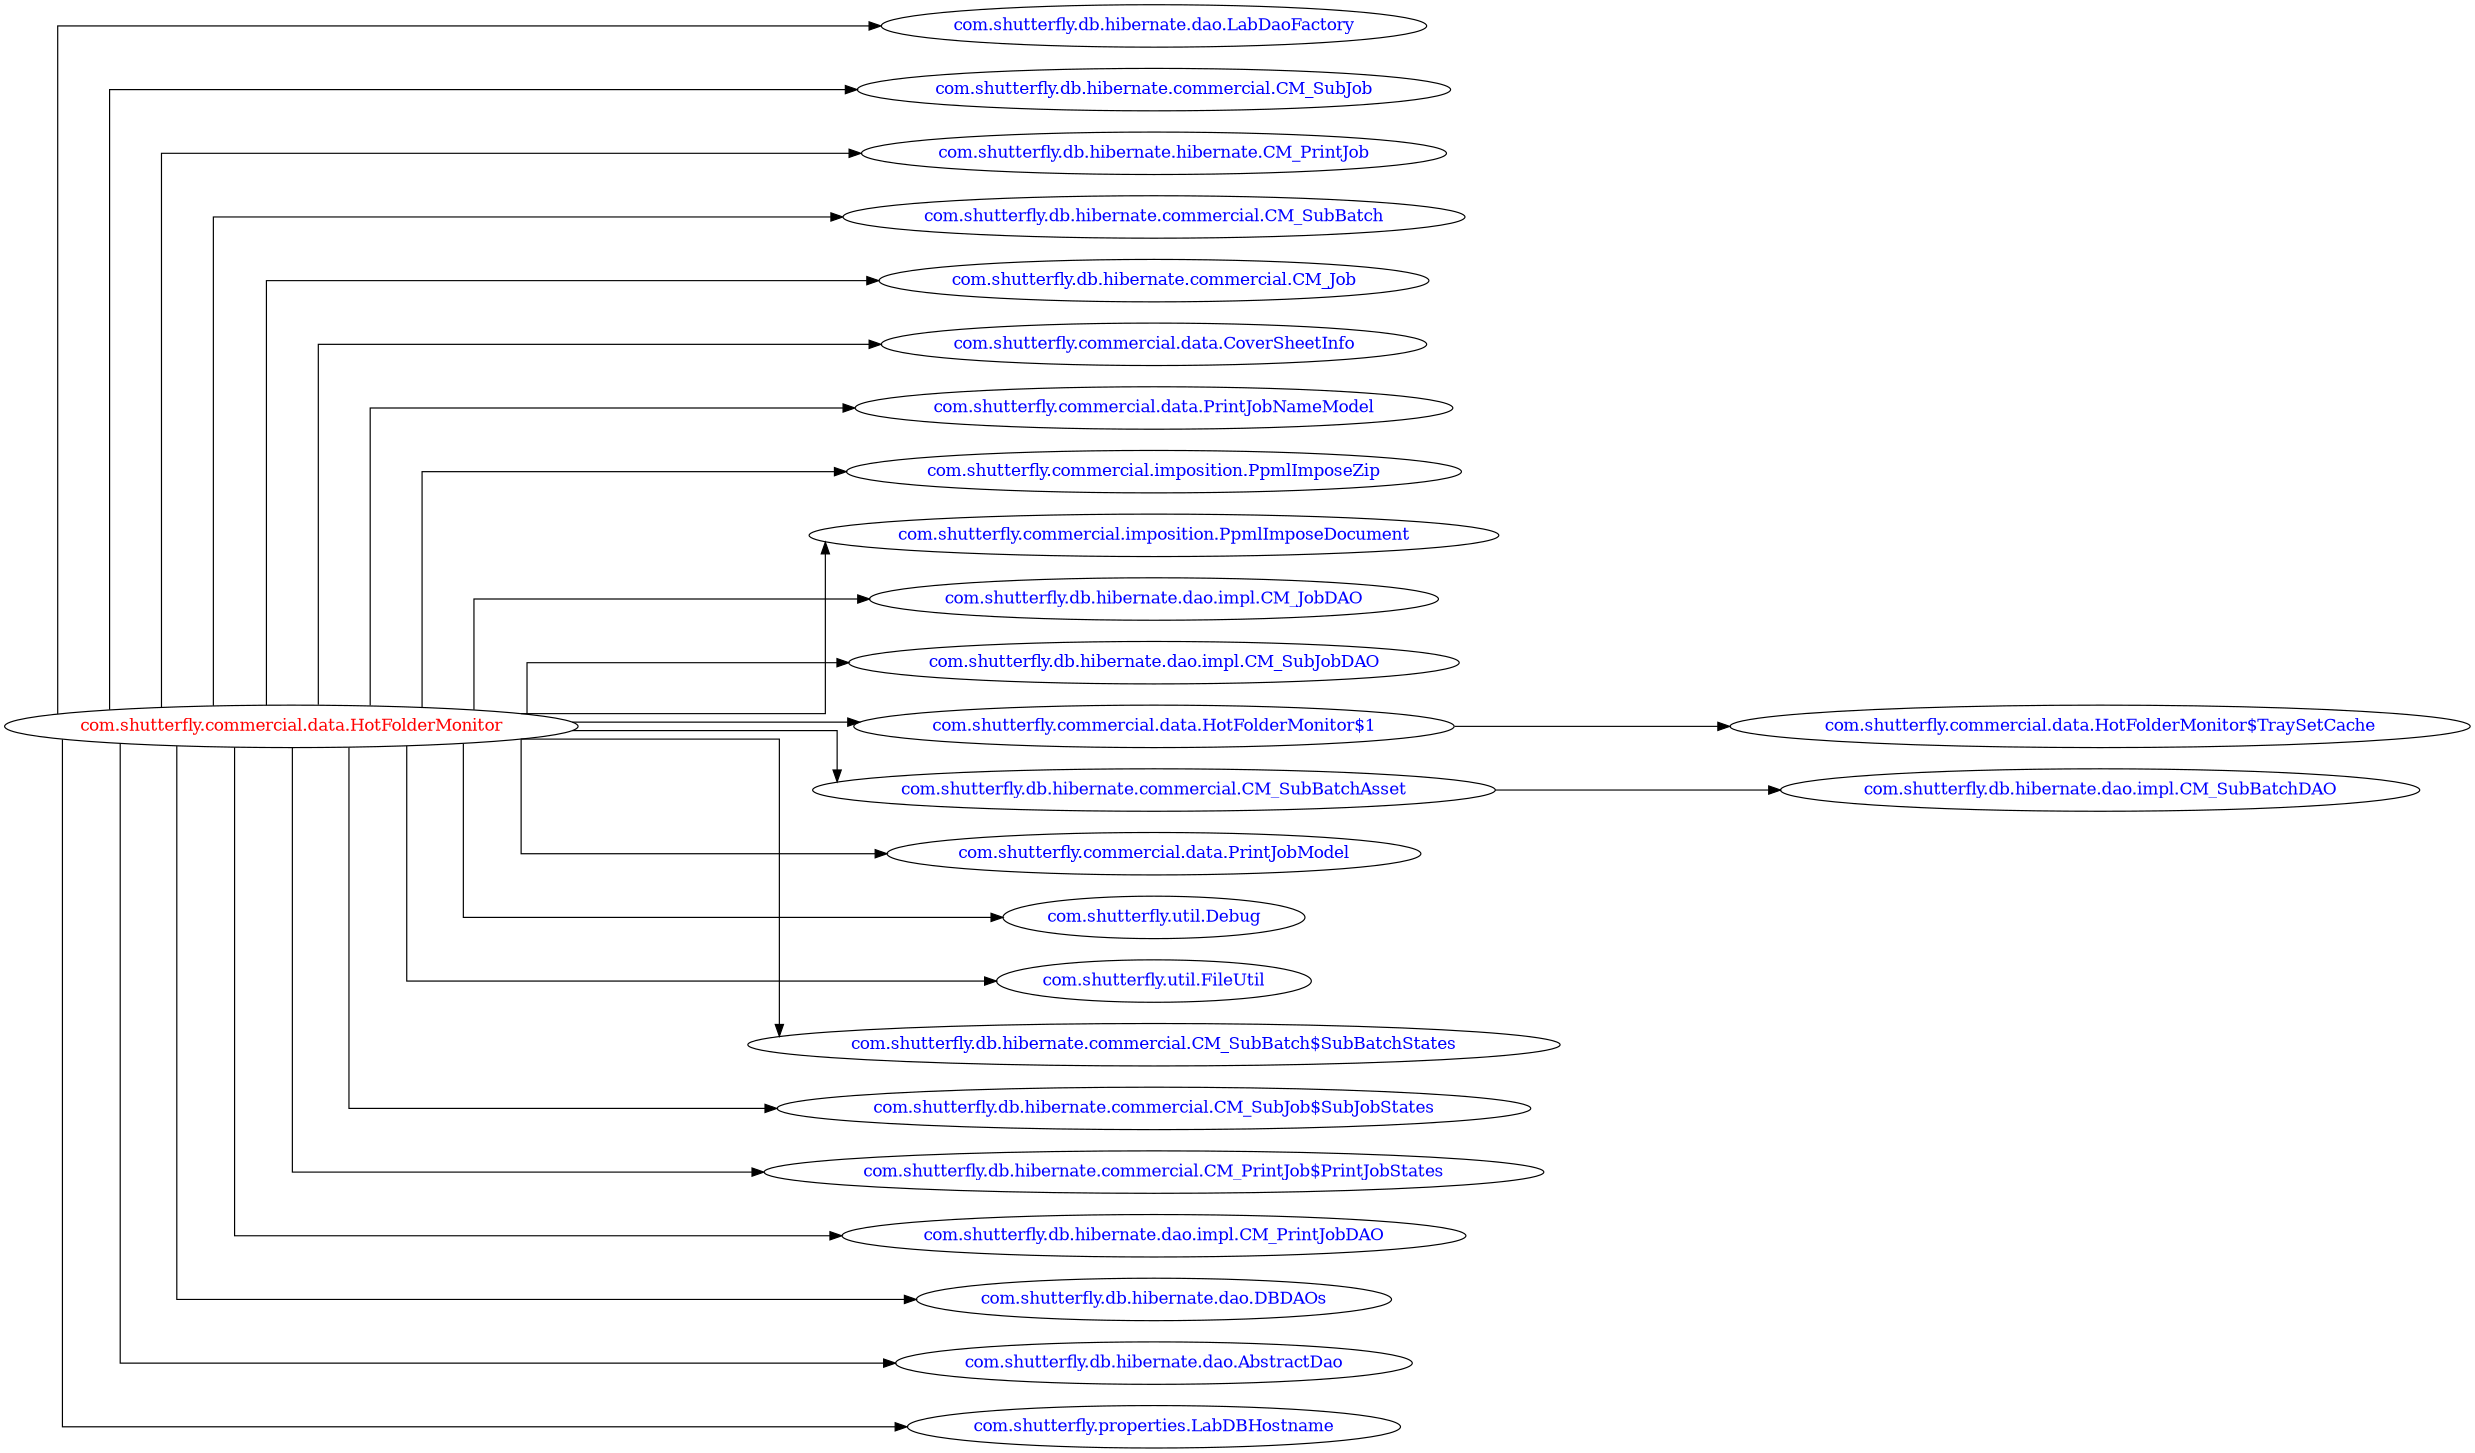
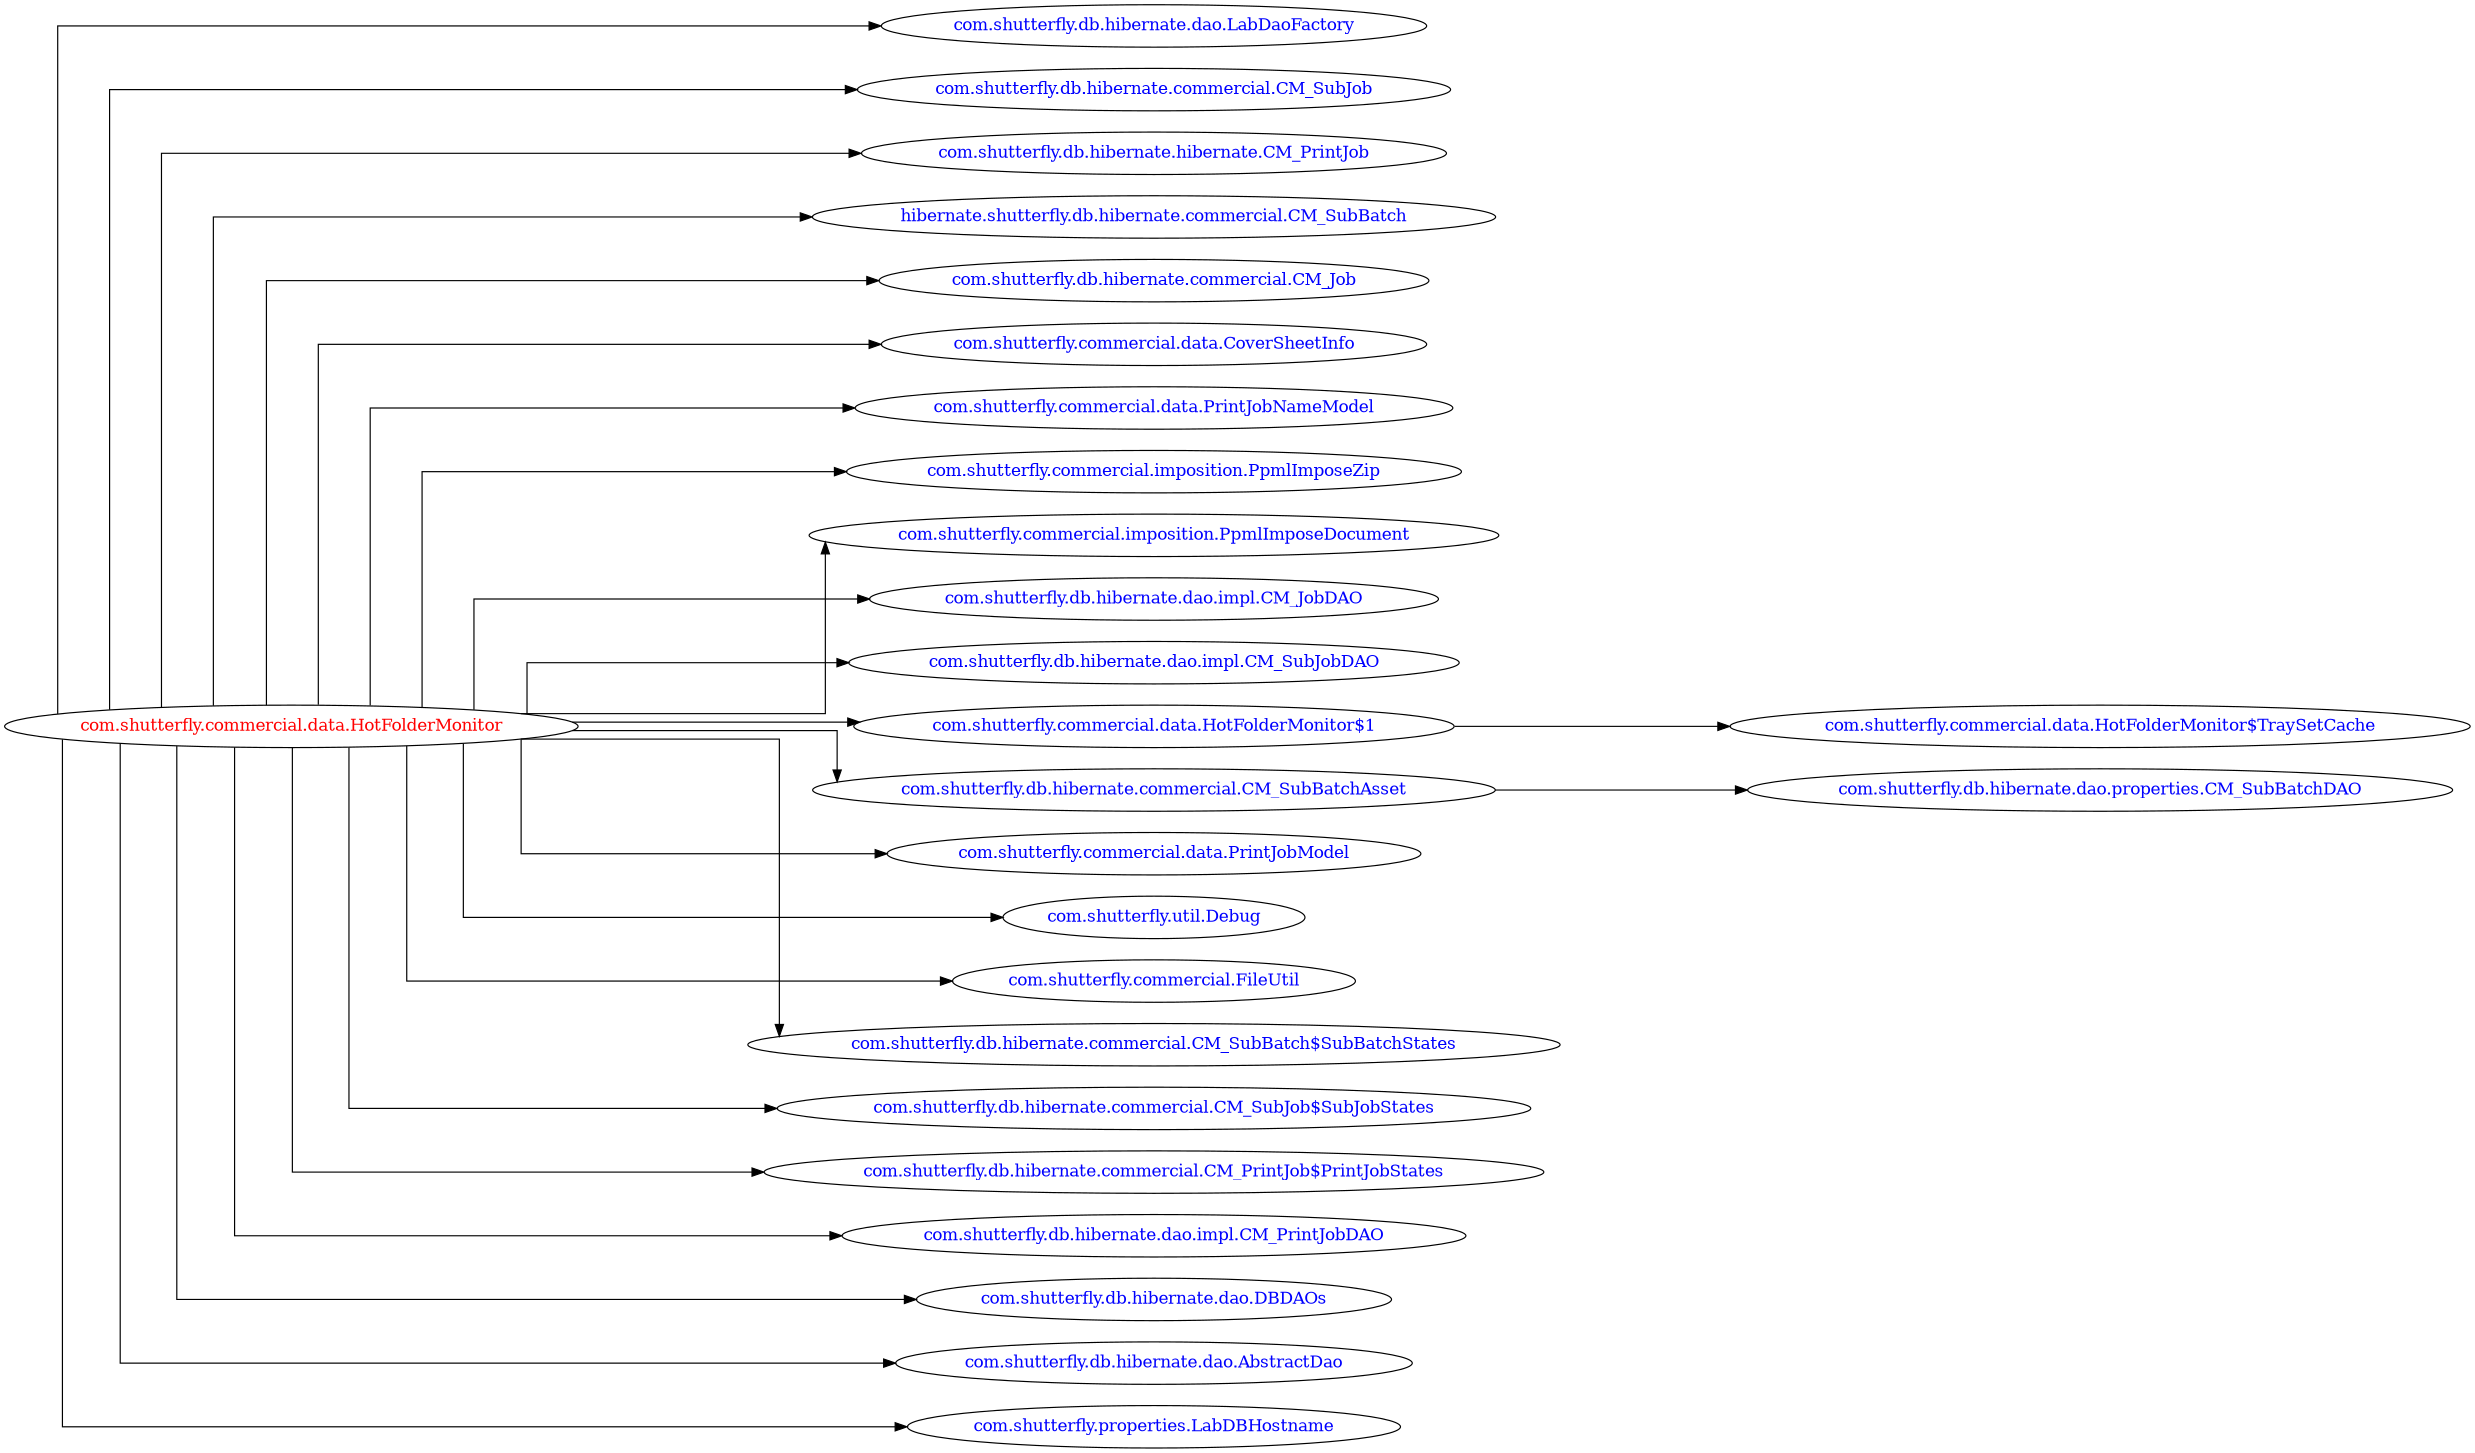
node "com.shutterfly.db.hibernate.commercial.CM_SubBatch": label "com.shutterfly.db.hibernate.commercial.CM_SubBatch" -> "hibernate.shutterfly.db.hibernate.commercial.CM_SubBatch"
node "com.shutterfly.db.hibernate.dao.impl.CM_SubBatchDAO": label "com.shutterfly.db.hibernate.dao.impl.CM_SubBatchDAO" -> "com.shutterfly.db.hibernate.dao.properties.CM_SubBatchDAO"
node "com.shutterfly.util.FileUtil": label "com.shutterfly.util.FileUtil" -> "com.shutterfly.commercial.FileUtil"
